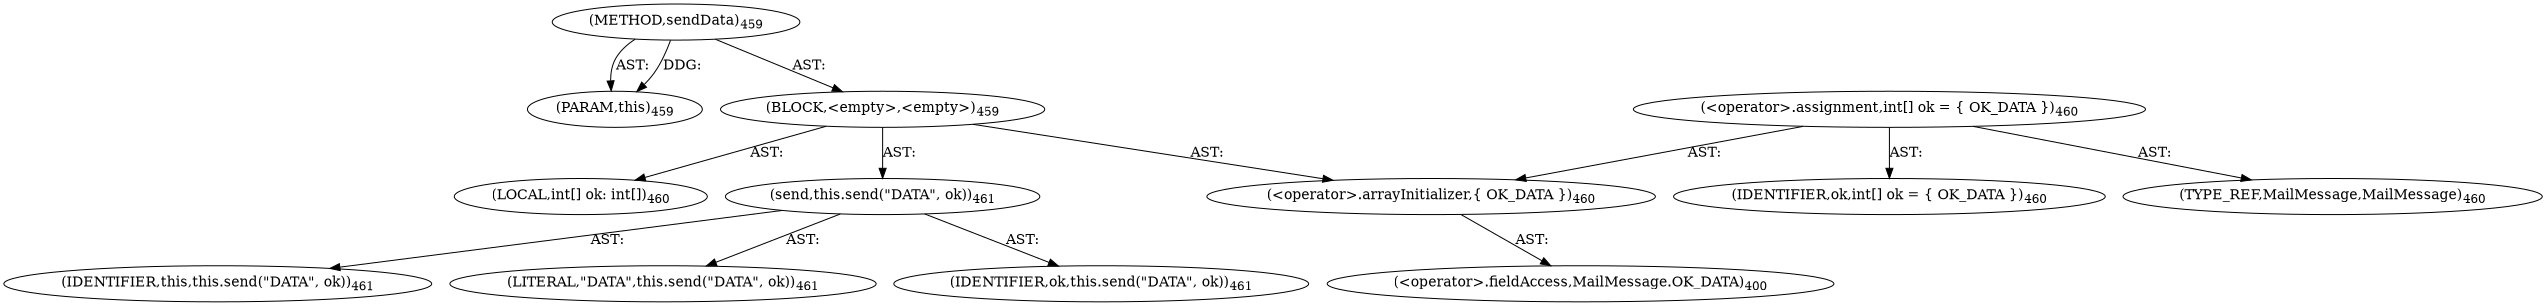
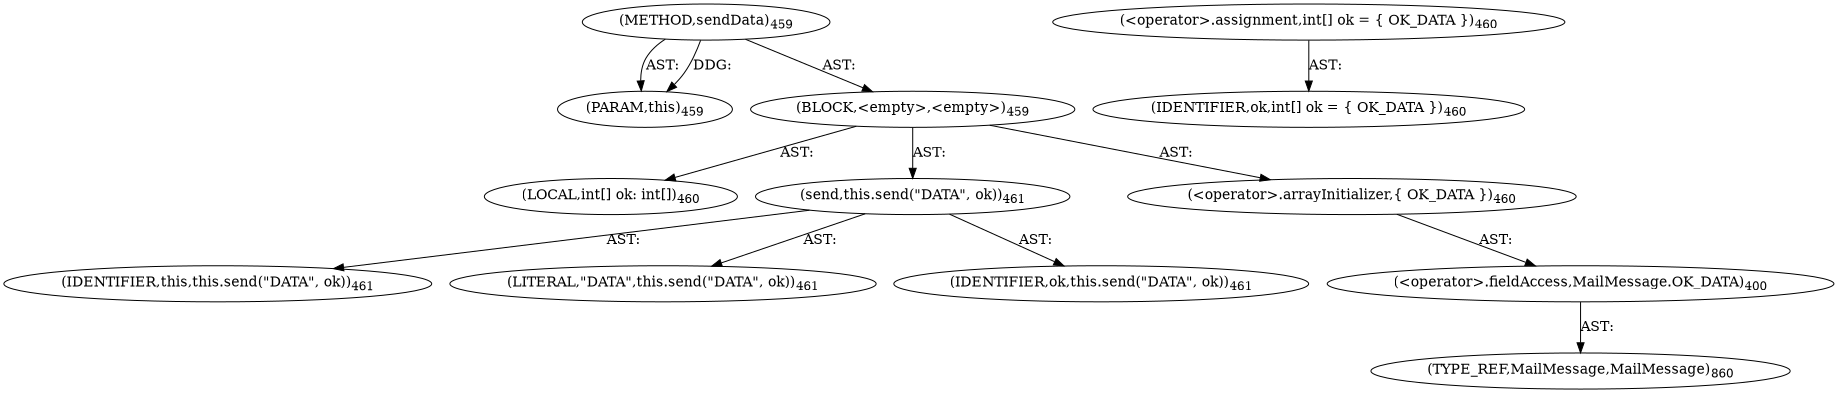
edge "(<operator>.assignment,int[] ok = { OK_DATA })" -> "(<operator>.arrayInitializer,{ OK_DATA })": removed, label "AST:"
edge "(<operator>.assignment,int[] ok = { OK_DATA })" -> "(TYPE_REF,MailMessage,MailMessage)": now "(<operator>.fieldAccess,MailMessage.OK_DATA)" -> "(TYPE_REF,MailMessage,MailMessage)"
node "(TYPE_REF,MailMessage,MailMessage)": text "460" -> "860"
